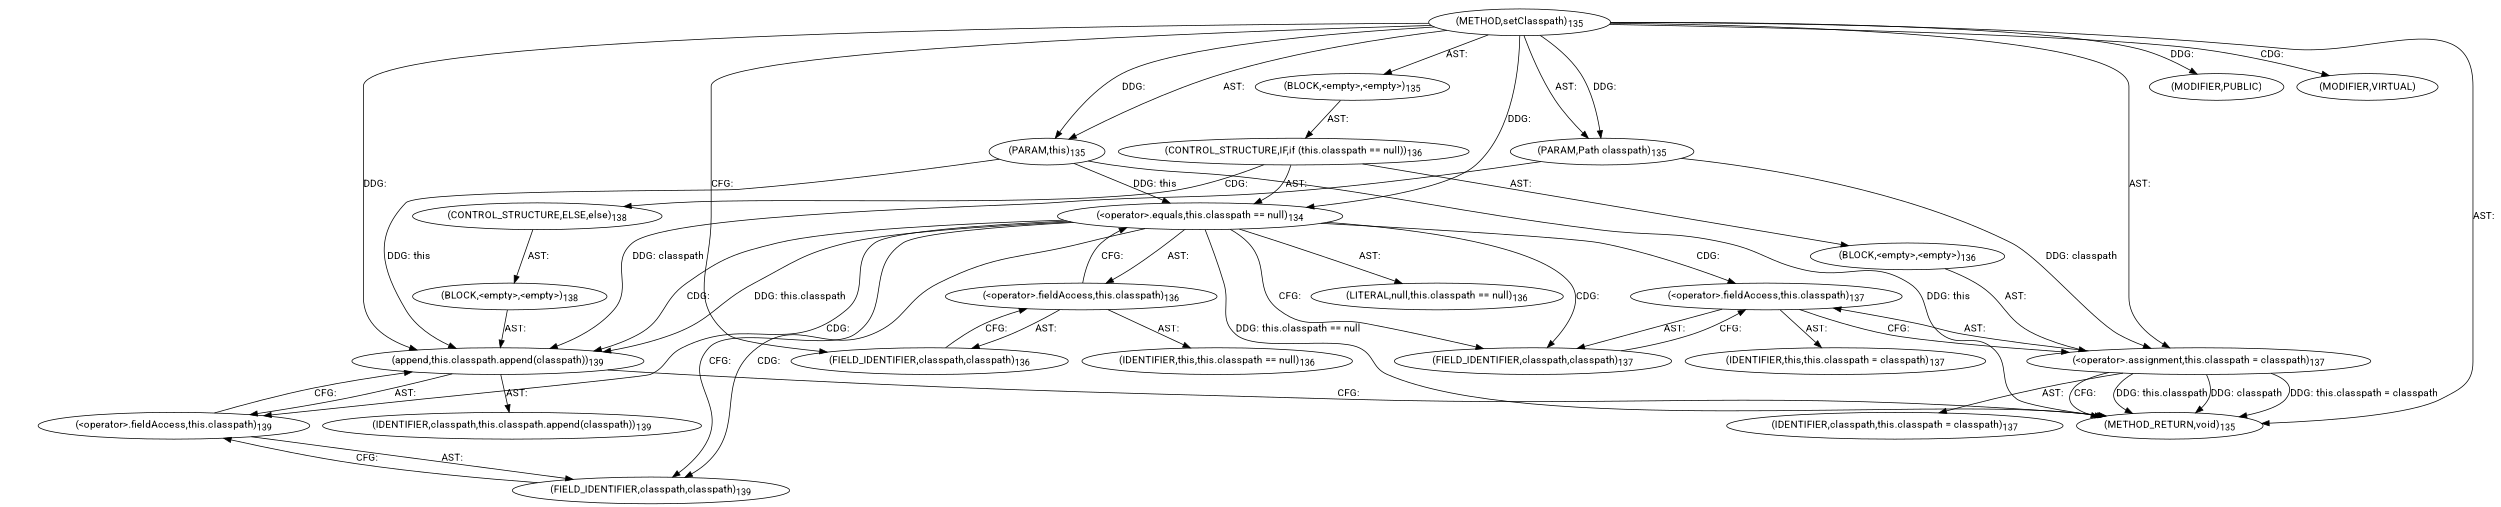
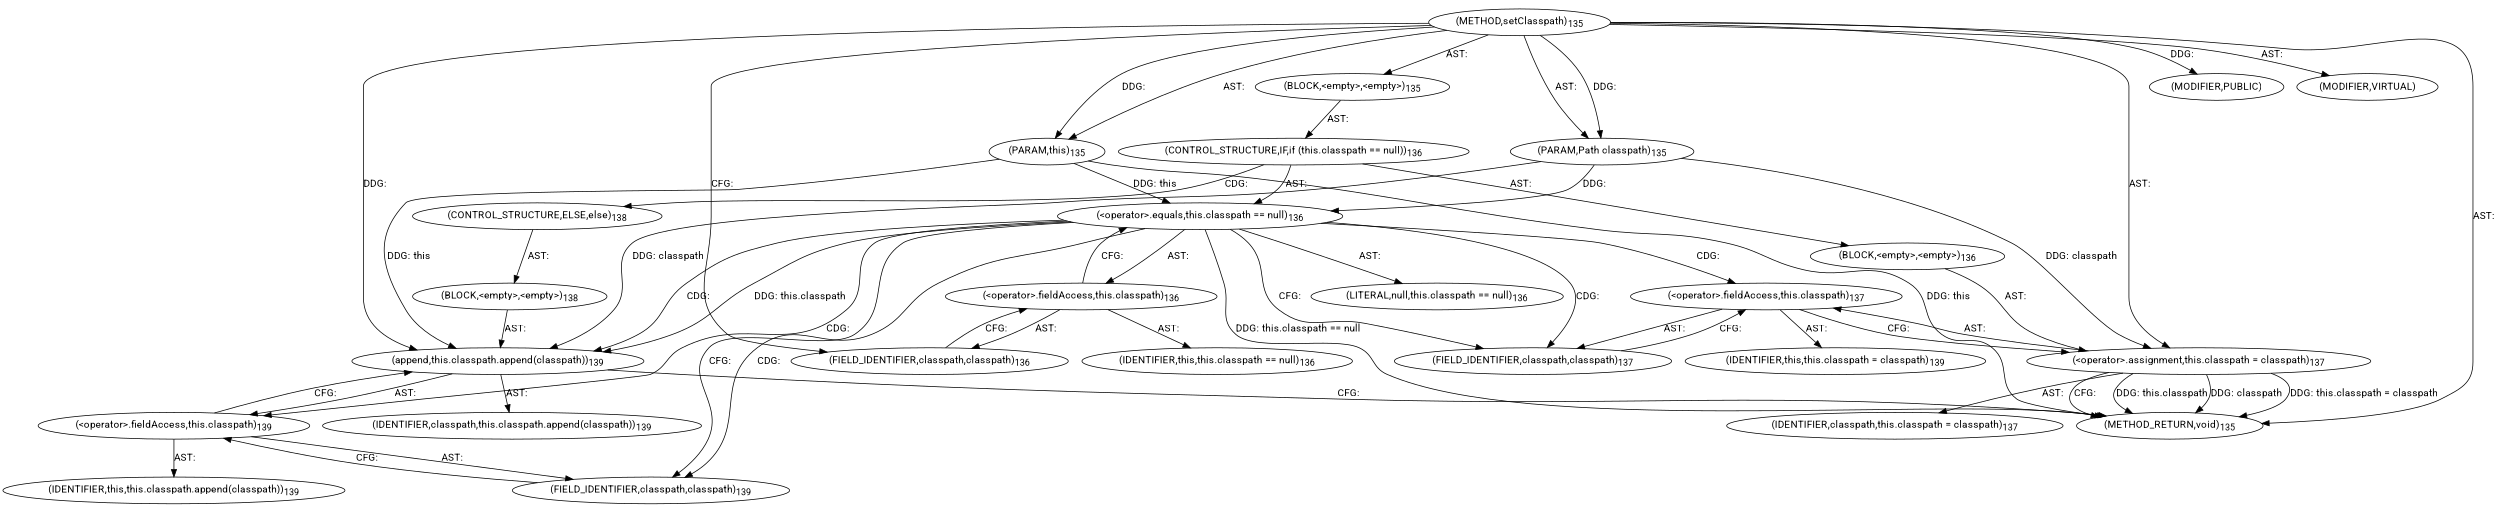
edge "(METHOD,setClasspath)" -> "(MODIFIER,VIRTUAL)": label "CDG: " -> "AST: "
edge "(METHOD,setClasspath)" -> "(<operator>.equals,this.classpath == null)": now "(PARAM,Path classpath)" -> "(<operator>.equals,this.classpath == null)"
node "(<operator>.equals,this.classpath == null)": text "134" -> "136"
node "(IDENTIFIER,this,this.classpath = classpath)": text "137" -> "139"
node "(IDENTIFIER,this,this.classpath.append(classpath))": added
